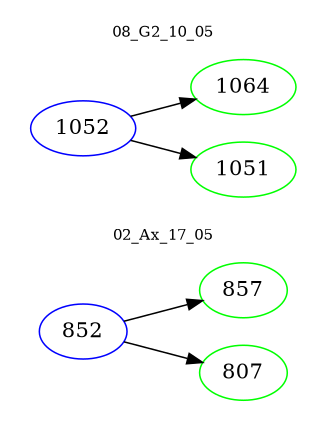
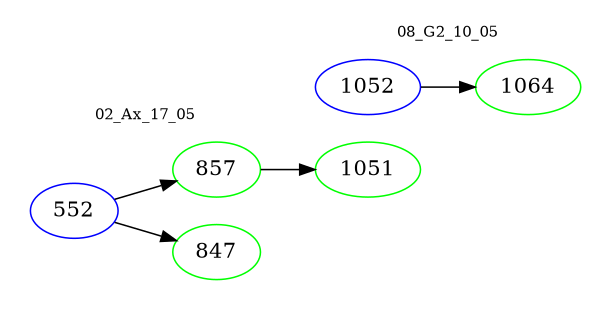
edge "1052" -> "1051": now "857" -> "1051"
node "852": label "852" -> "552"
node "807": label "807" -> "847"
